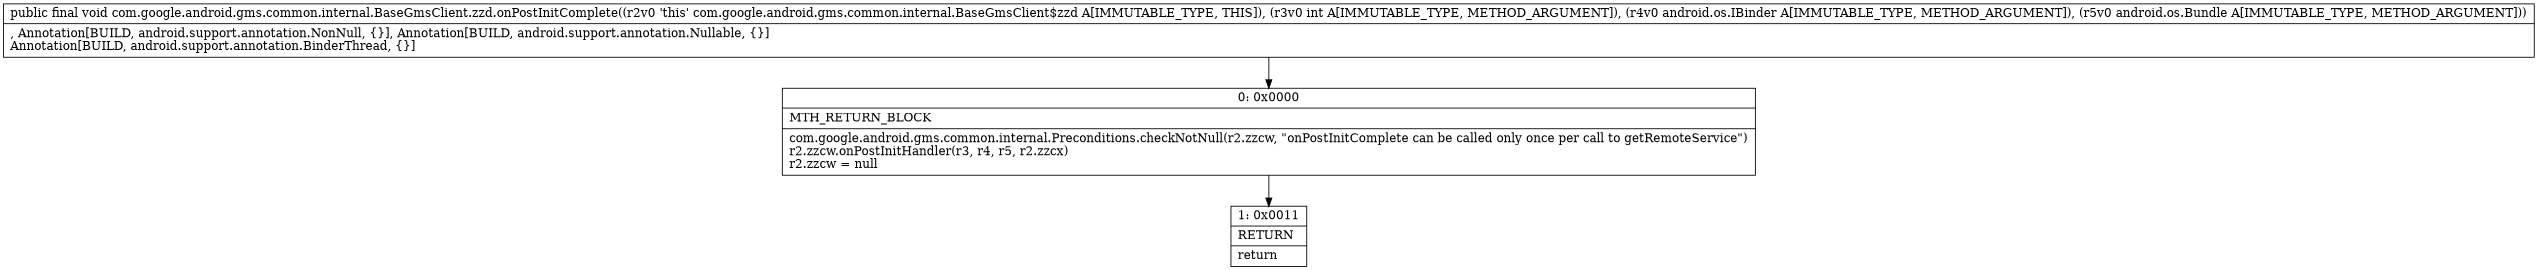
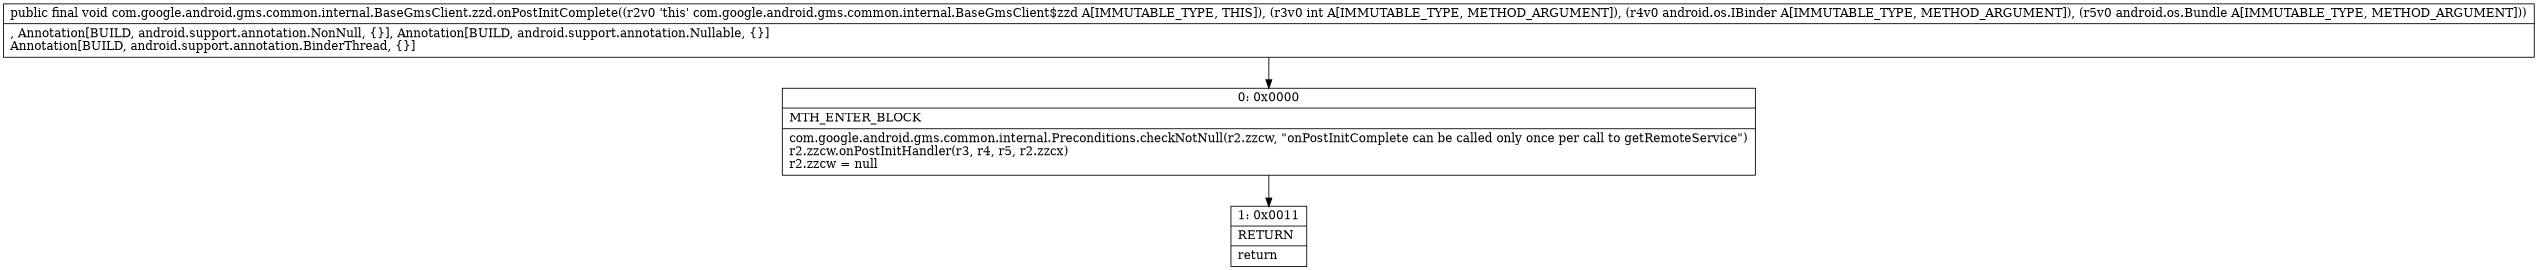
node "0: 0x0000": text "MTH_RETURN_BLOCK" -> "MTH_ENTER_BLOCK"
